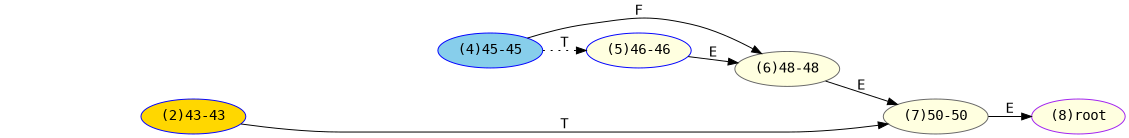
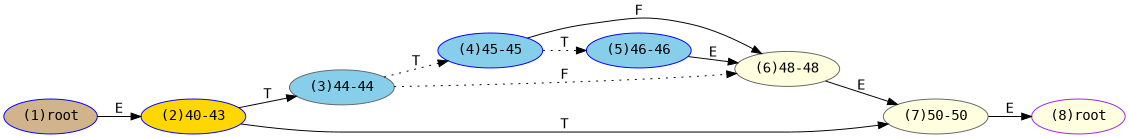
node "(5)46-46": fillcolor lightyellow -> skyblue
node "(3)44-44": added
node "(1)root": added
node "(2)43-43": label "(2)43-43" -> "(2)40-43"
